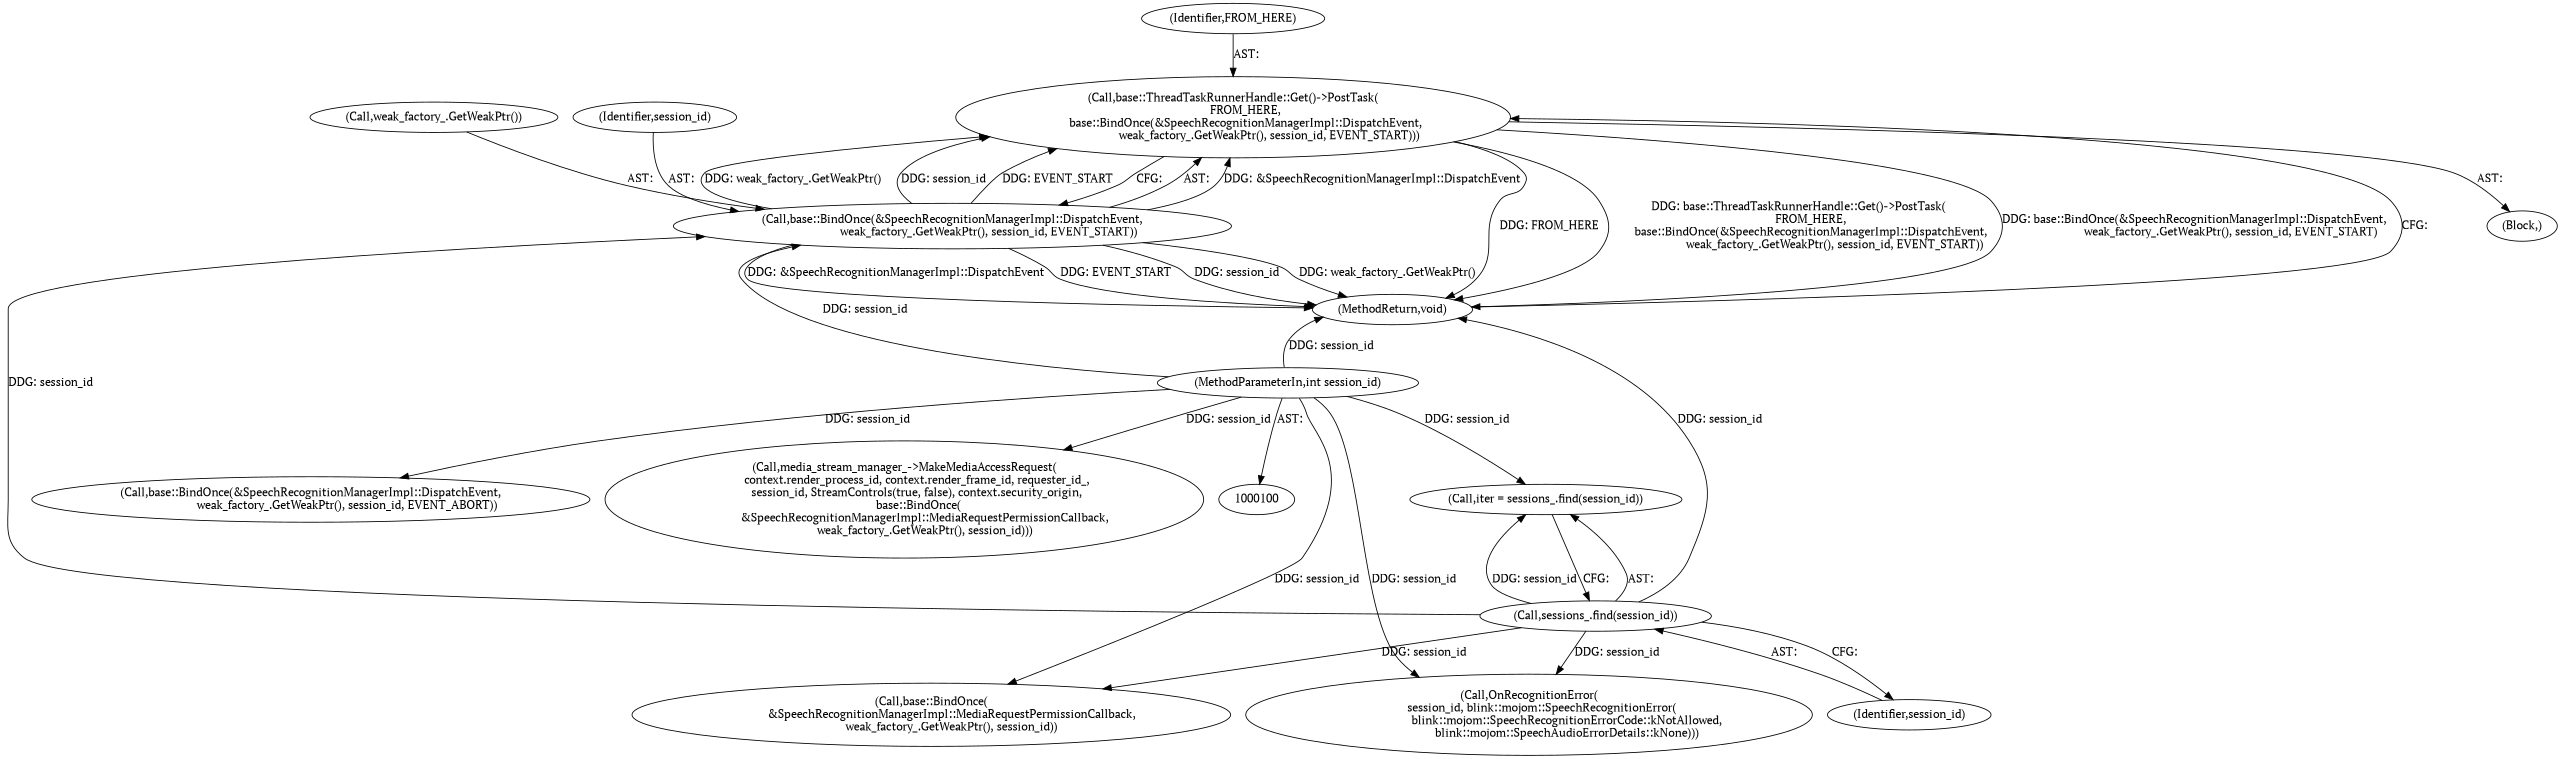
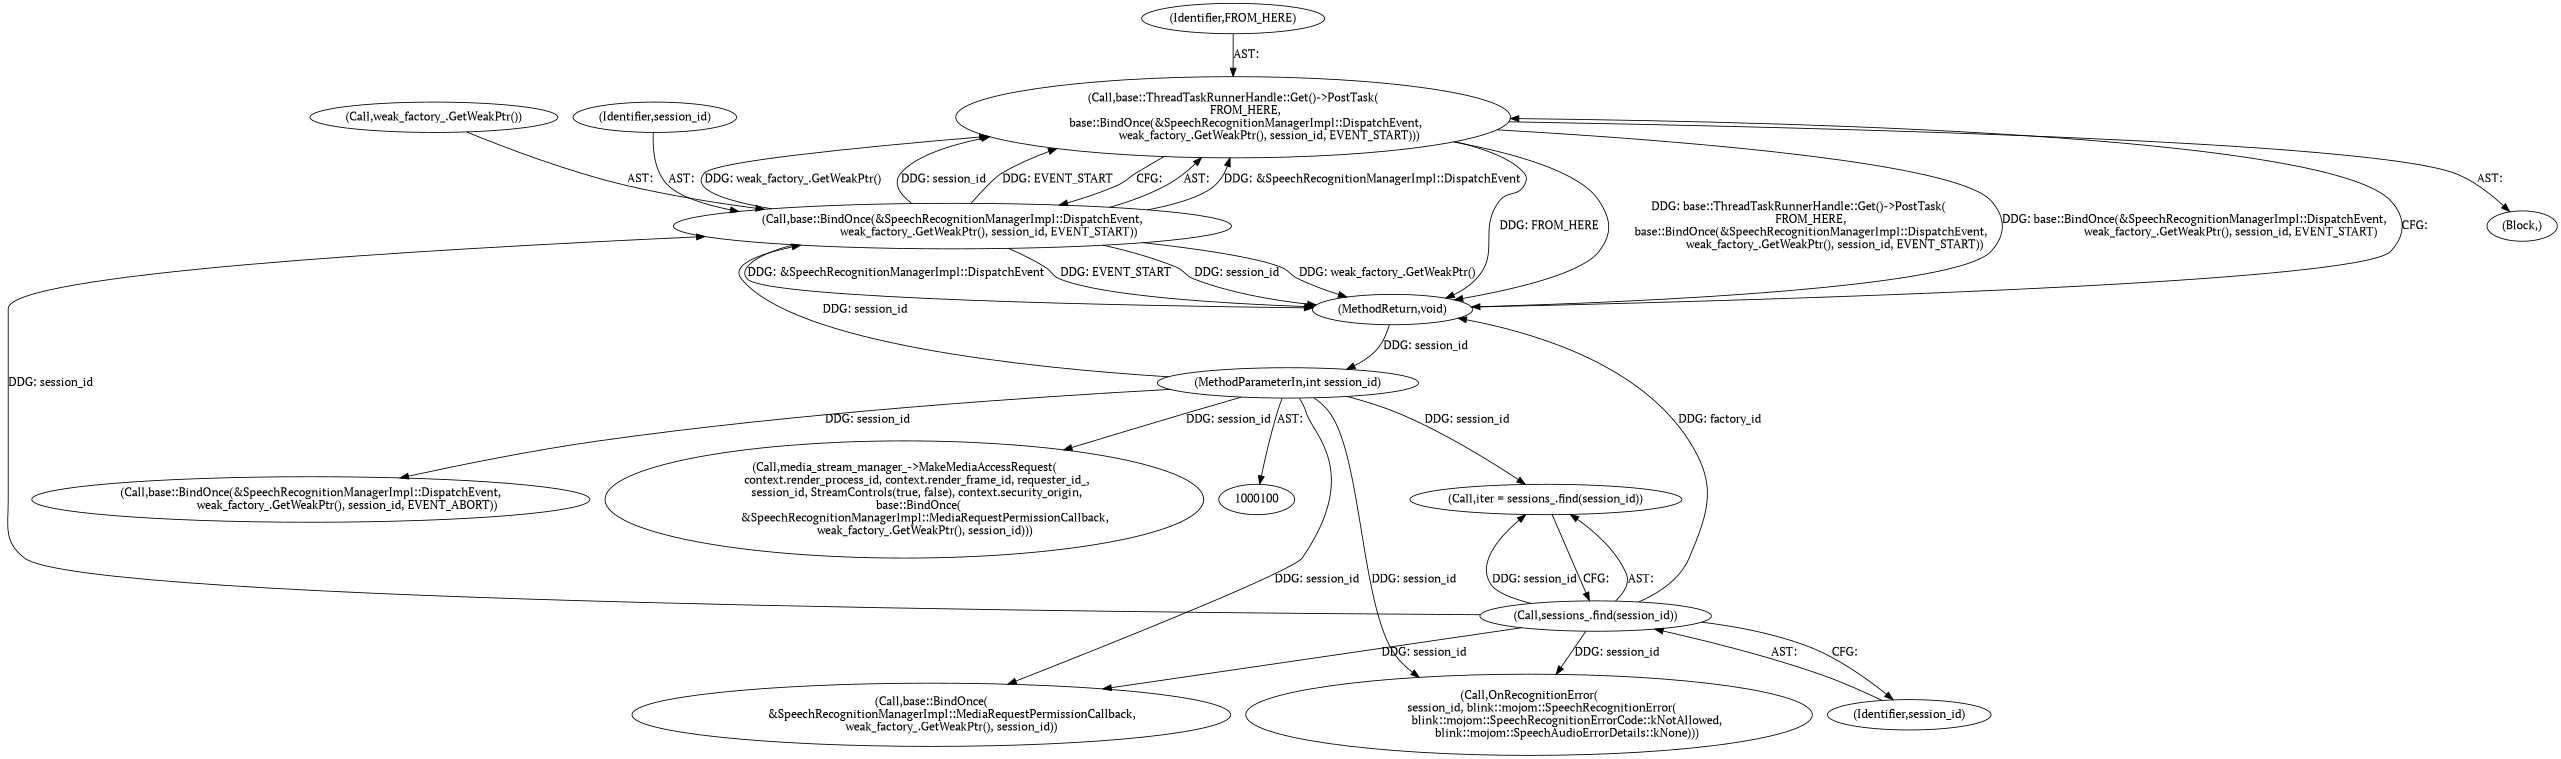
edge "(MethodParameterIn,int session_id)" -> "(MethodReturn,void)": reversed
edge "(Call,sessions_.find(session_id))" -> "(MethodReturn,void)": label "DDG: session_id" -> "DDG: factory_id"
